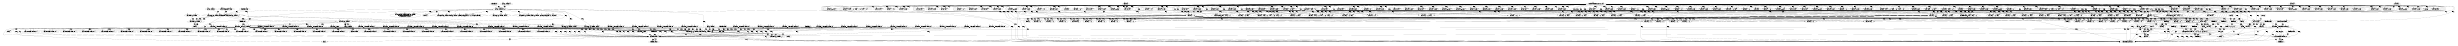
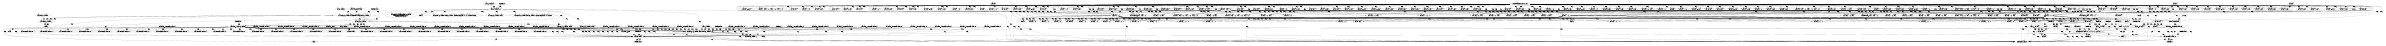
node "(Call,(llint)buf[8])": added
